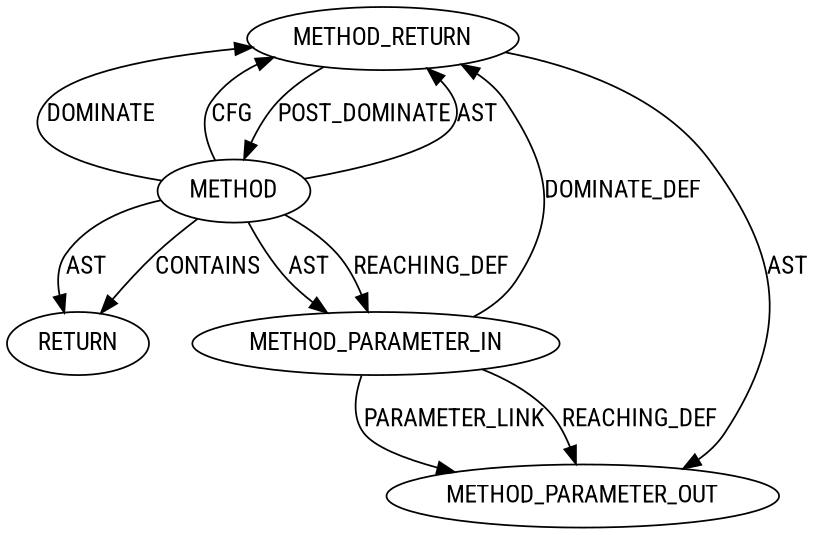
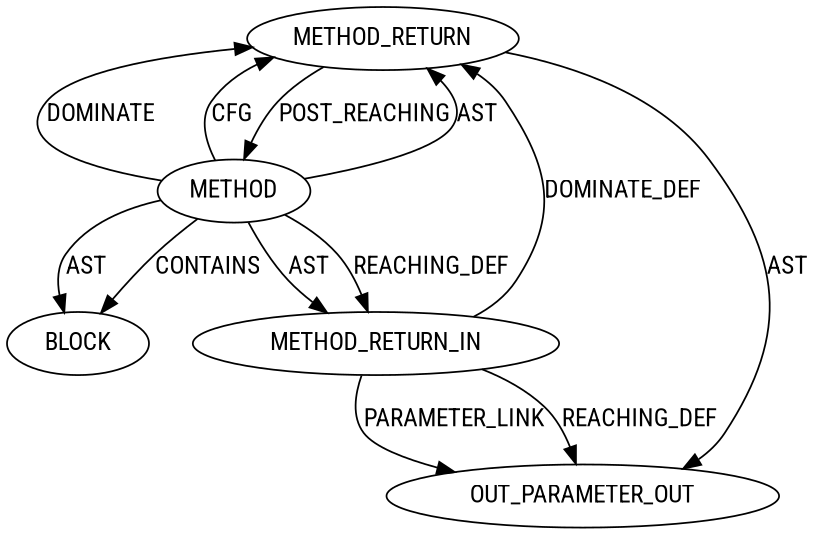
edge "METHOD_RETURN" -> "METHOD": label "POST_DOMINATE" -> "POST_REACHING"
node "RETURN": label "RETURN" -> "BLOCK"
node "METHOD_PARAMETER_IN": label "METHOD_PARAMETER_IN" -> "METHOD_RETURN_IN"
node "METHOD_PARAMETER_OUT": label "METHOD_PARAMETER_OUT" -> "OUT_PARAMETER_OUT"
